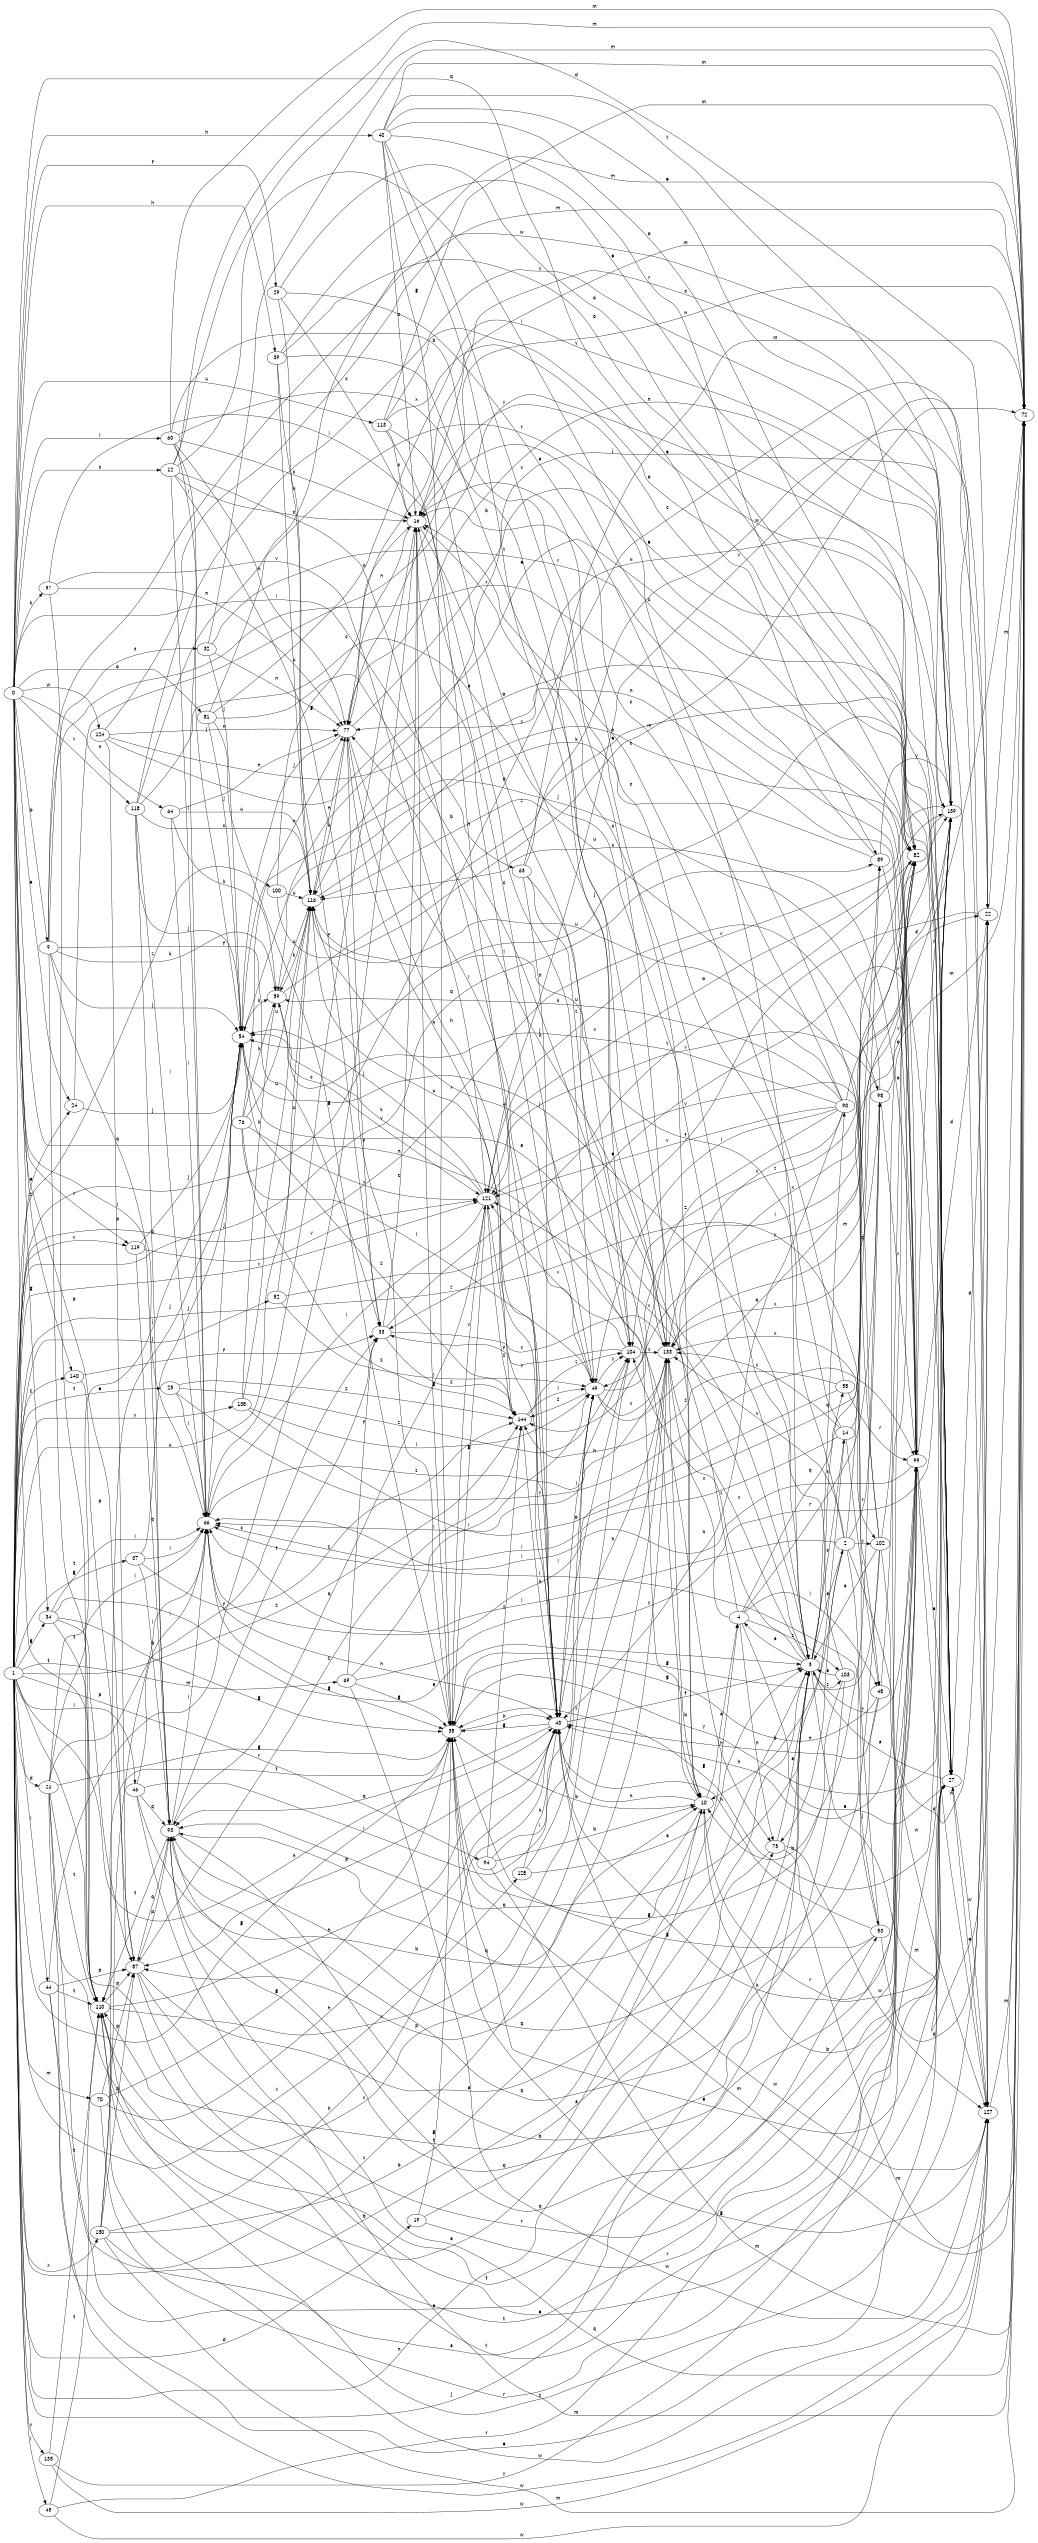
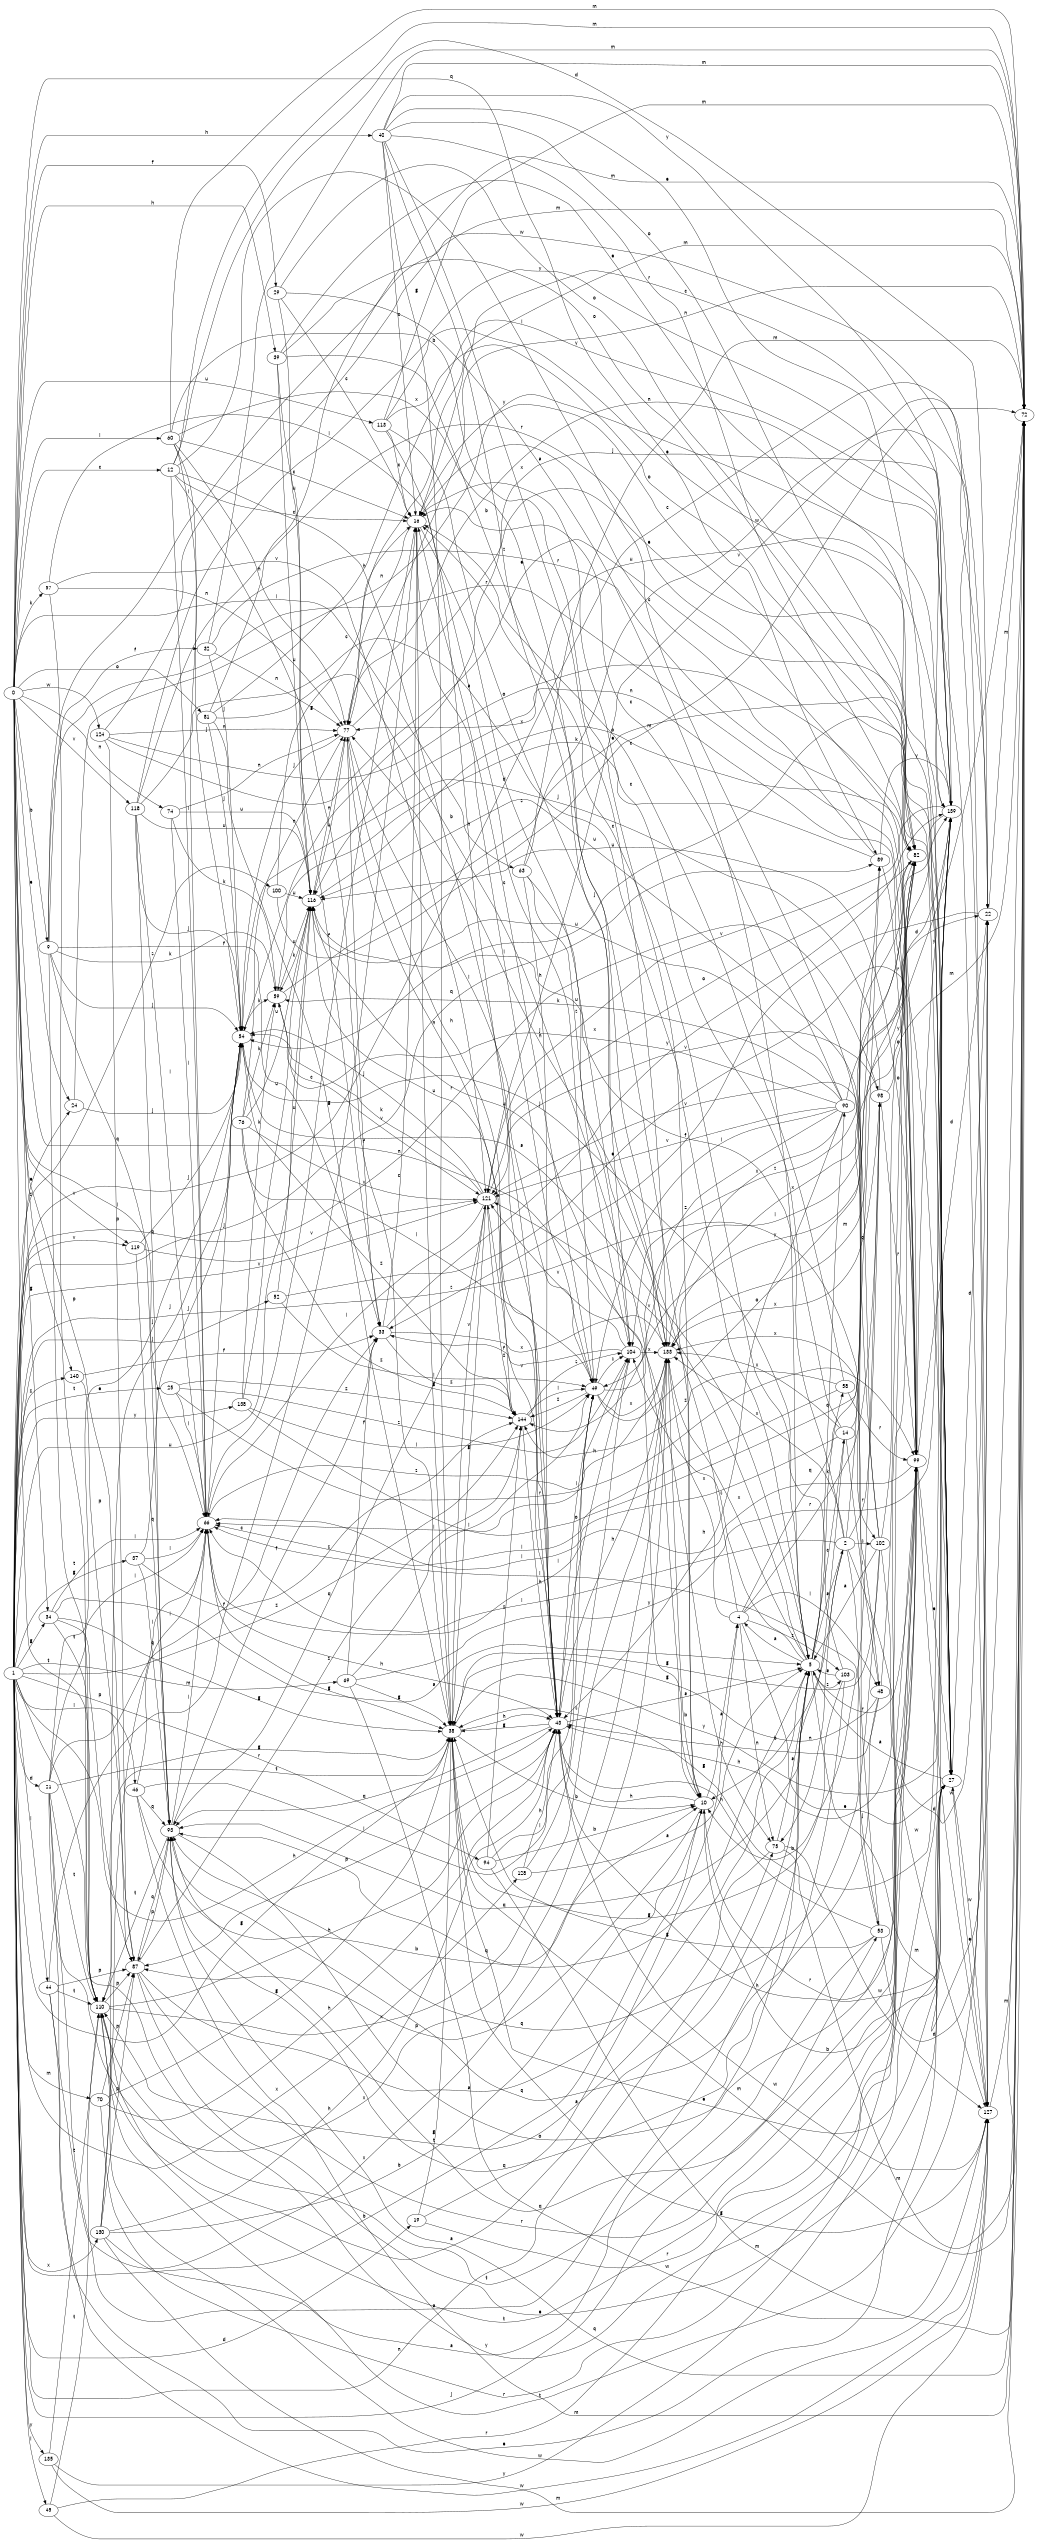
node "64": label "64" -> "74"
edge "43" -> "5": label "f" -> "a"
